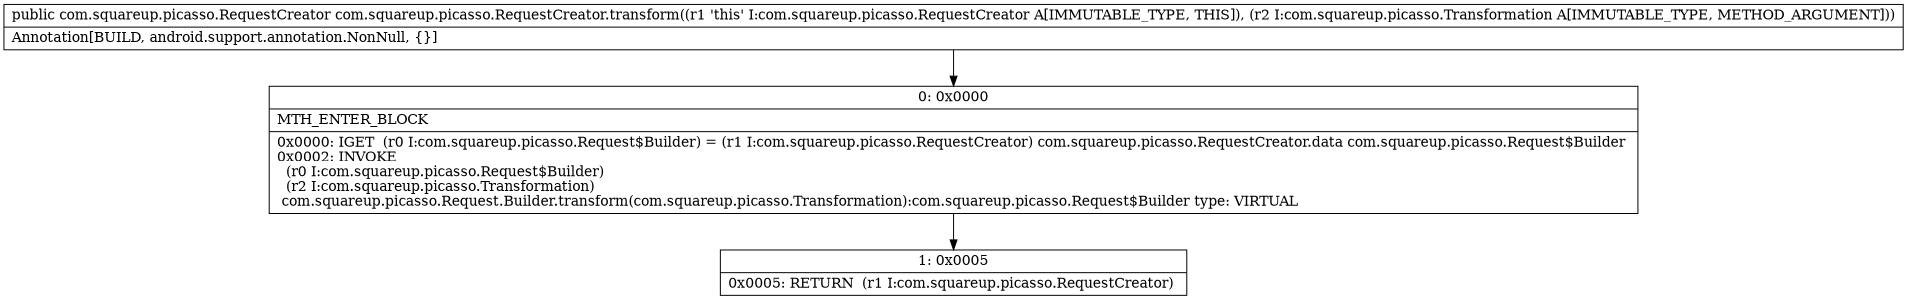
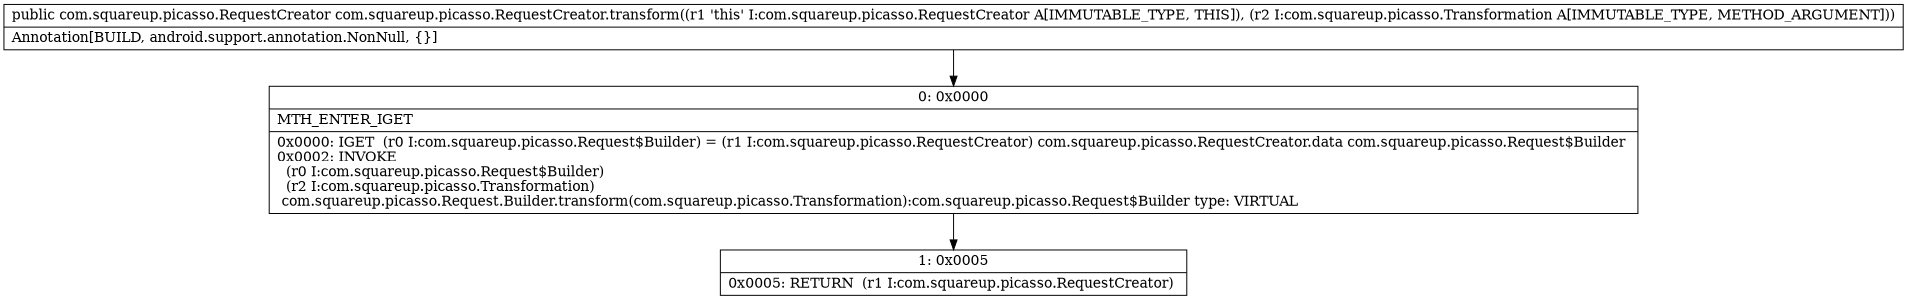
node "0: 0x0000": text "MTH_ENTER_BLOCK" -> "MTH_ENTER_IGET"
